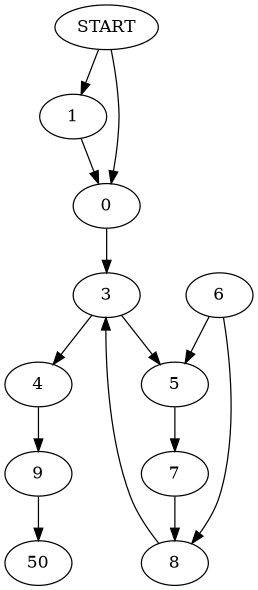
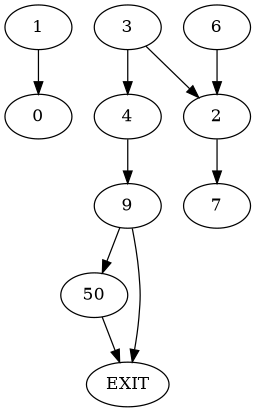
node "START": removed
edge "0" -> "3": removed
node "EXIT": added
node "5": label "5" -> "2"
node "8": removed
